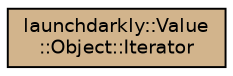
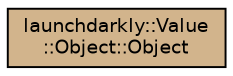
node "launchdarkly::Value ::Object::Iterator": label "launchdarkly::Value ::Object::Iterator" -> "launchdarkly::Value ::Object::Object"
